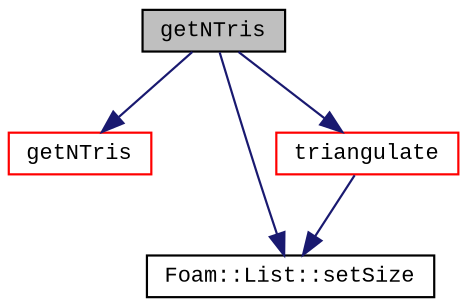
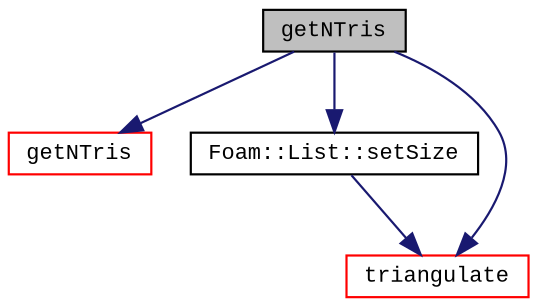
edge "triangulate" -> "Foam::List::setSize": reversed
